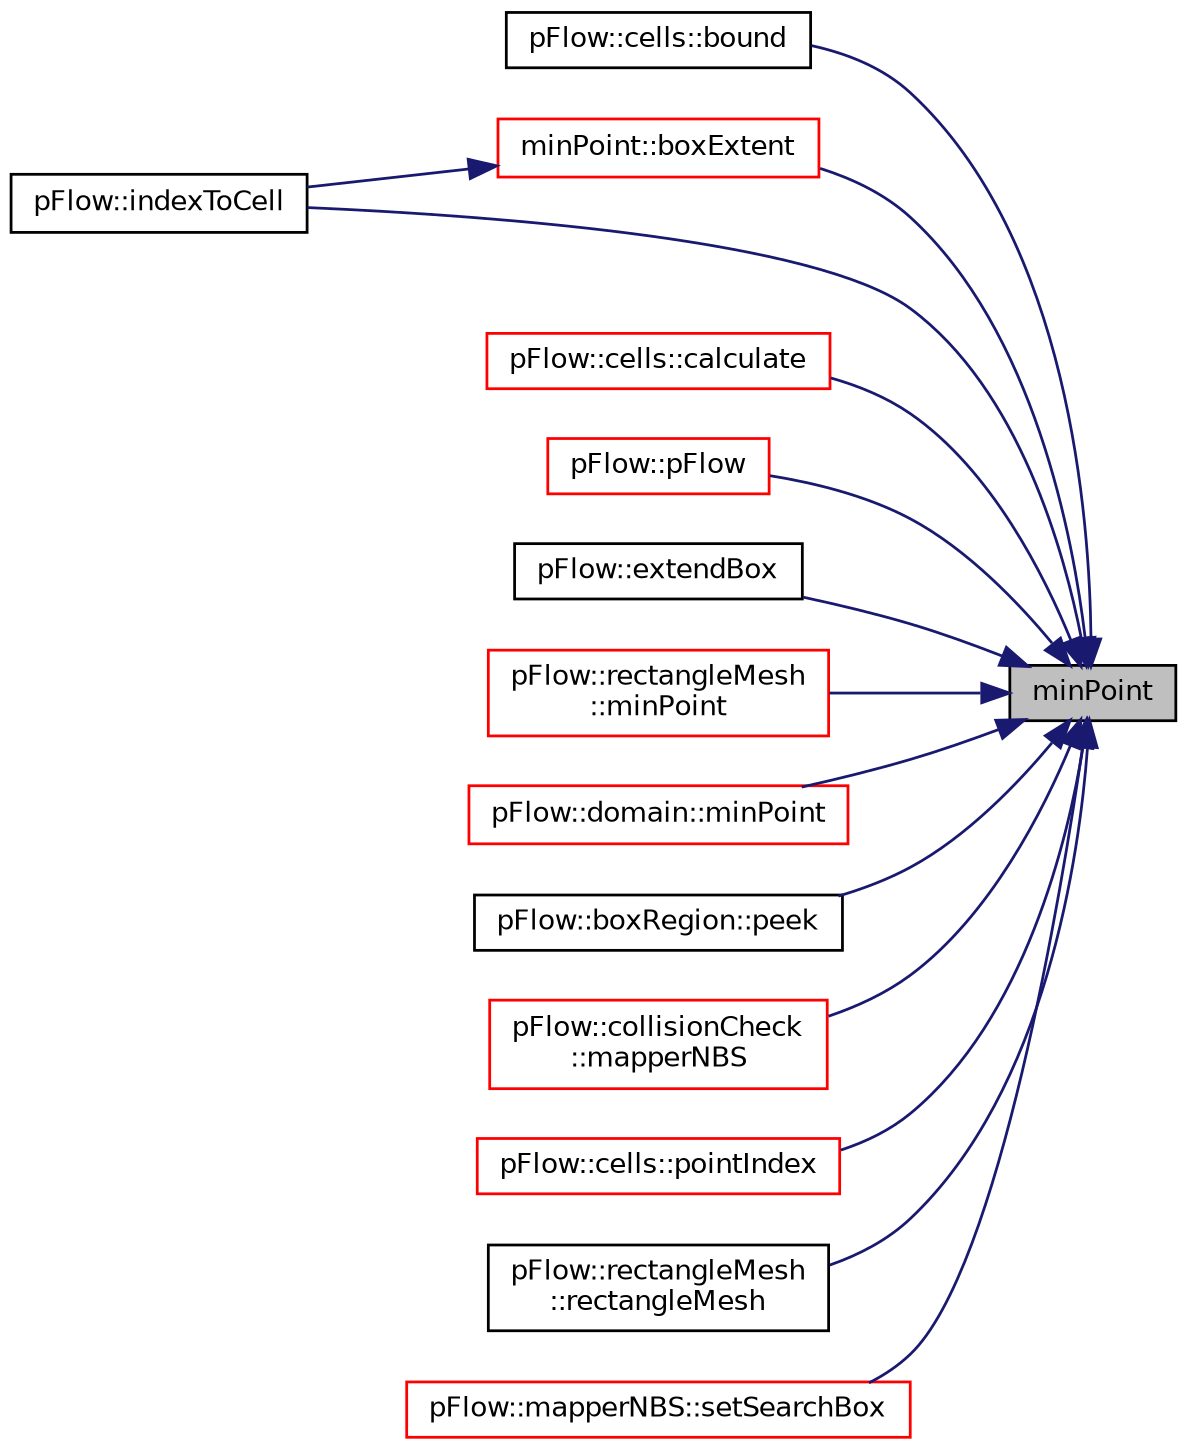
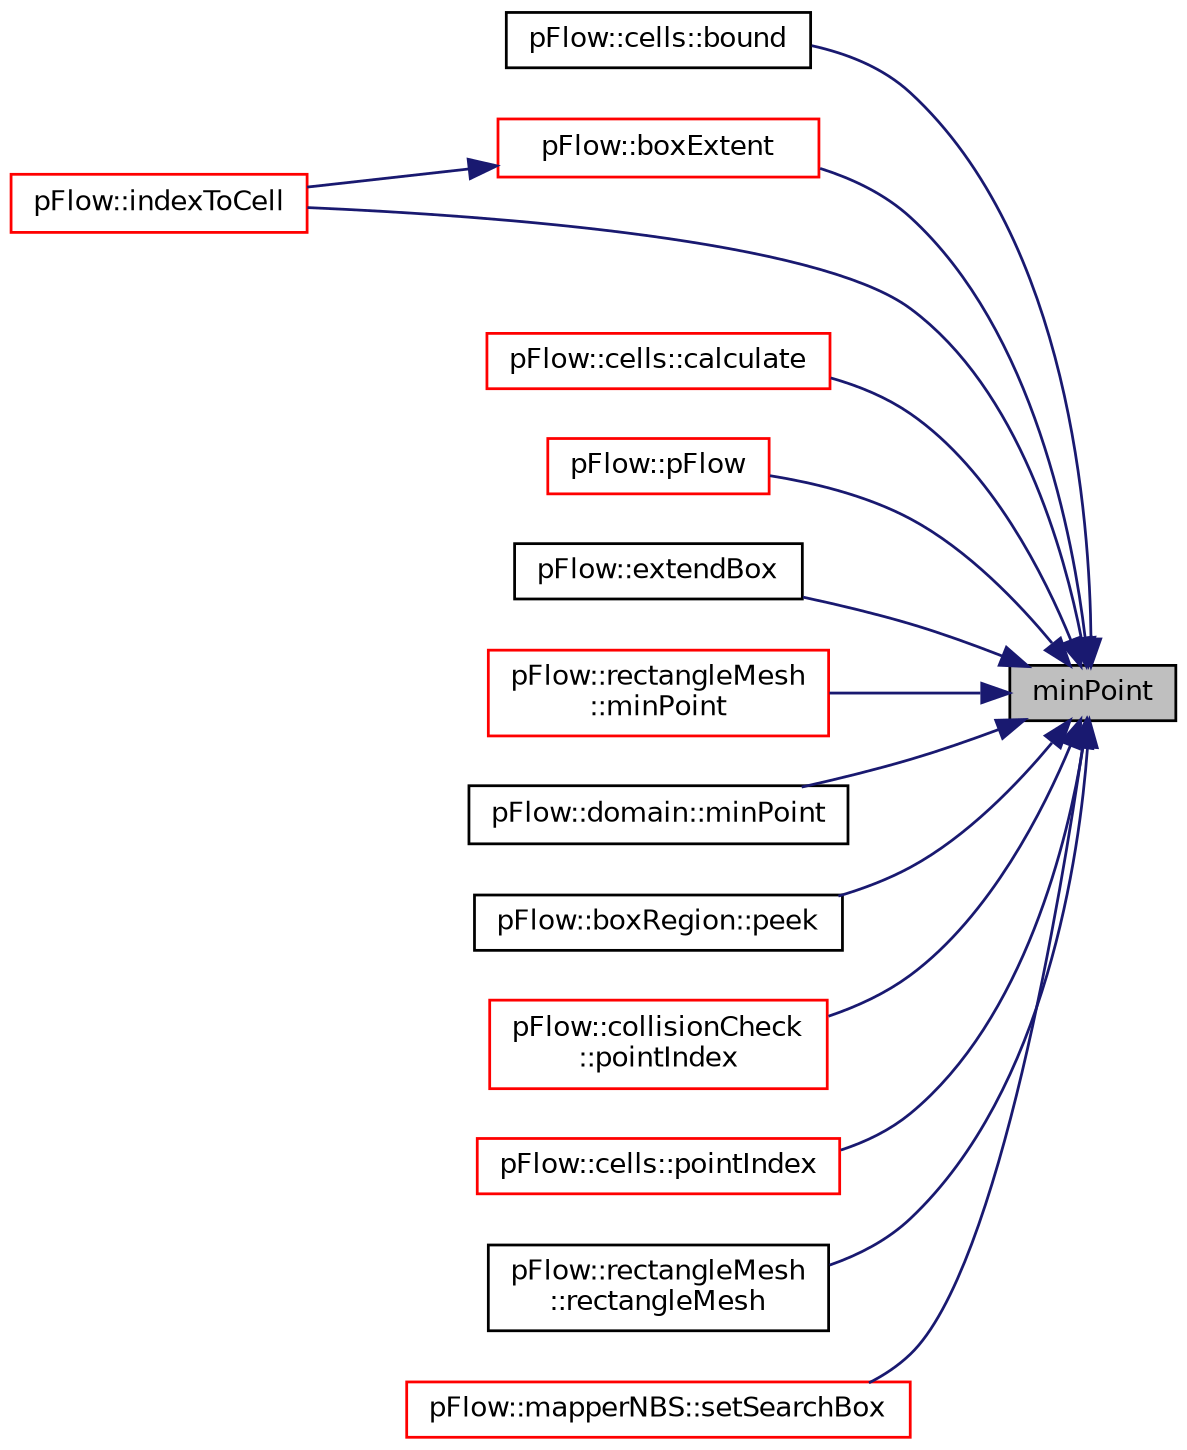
node "minPoint::boxExtent": label "minPoint::boxExtent" -> "pFlow::boxExtent"
node "pFlow::indexToCell": color black -> red
node "pFlow::domain::minPoint": color red -> black
node "pFlow::collisionCheck ::mapperNBS": label "pFlow::collisionCheck ::mapperNBS" -> "pFlow::collisionCheck ::pointIndex"
